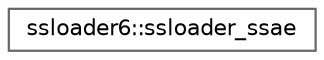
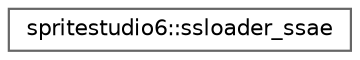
node "ssloader6::ssloader_ssae": label "ssloader6::ssloader_ssae" -> "spritestudio6::ssloader_ssae"
